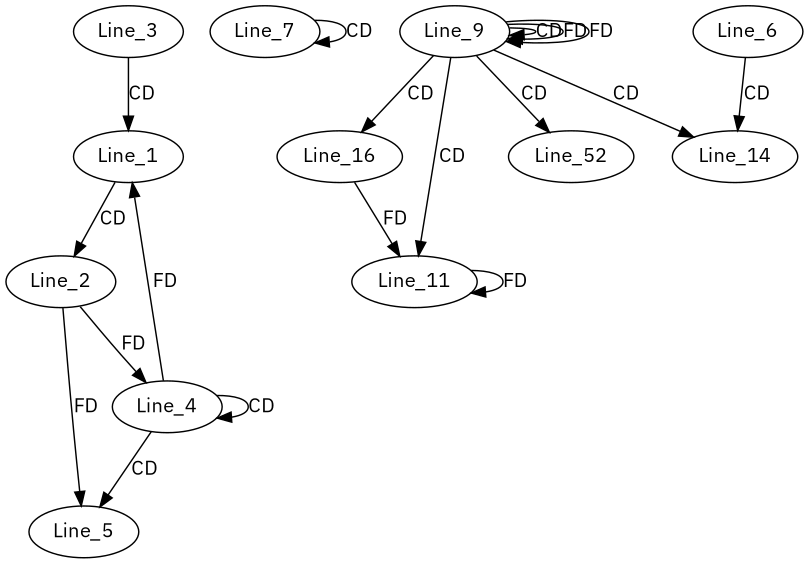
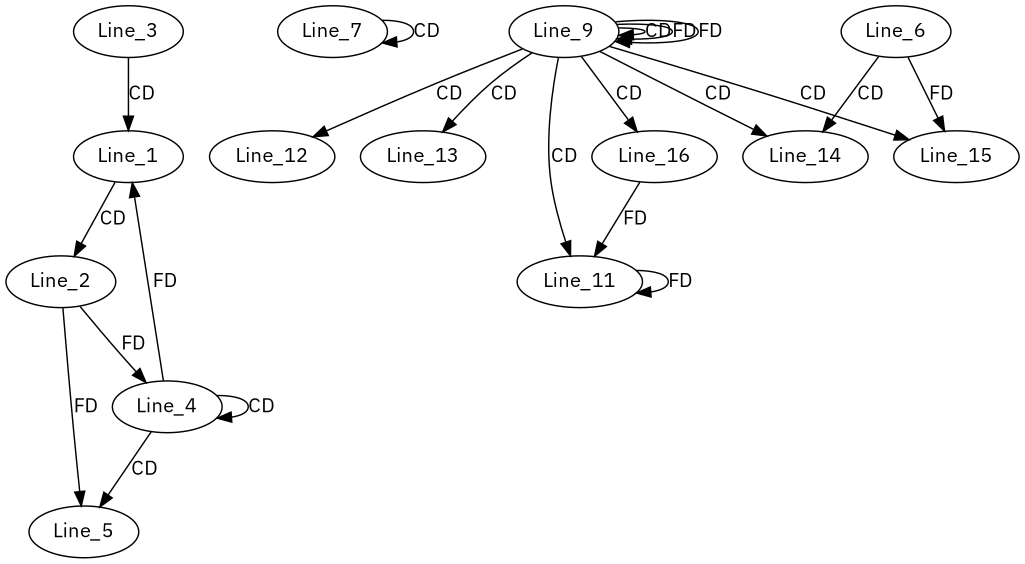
node "Line_13": added
node "Line_52": label "Line_52" -> "Line_12"
node "Line_15": added
